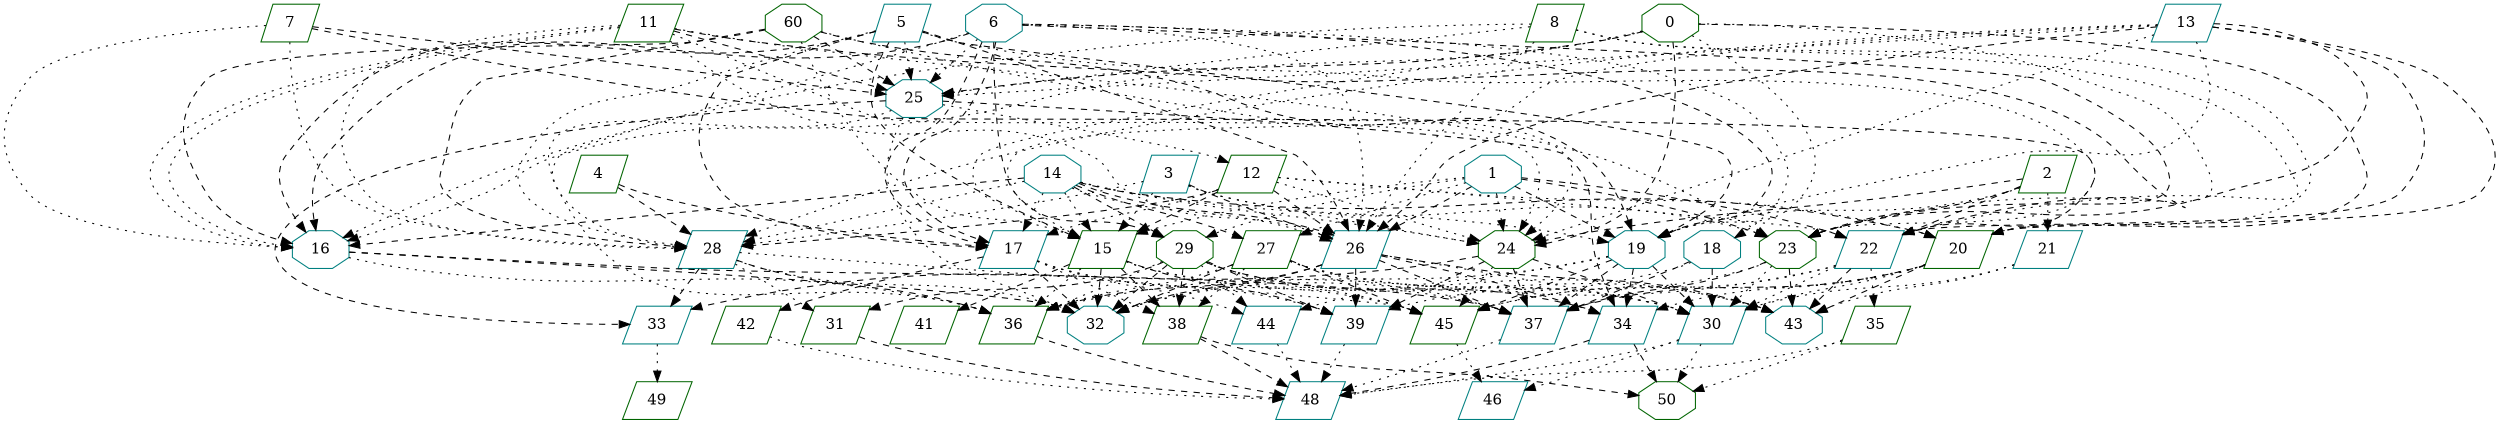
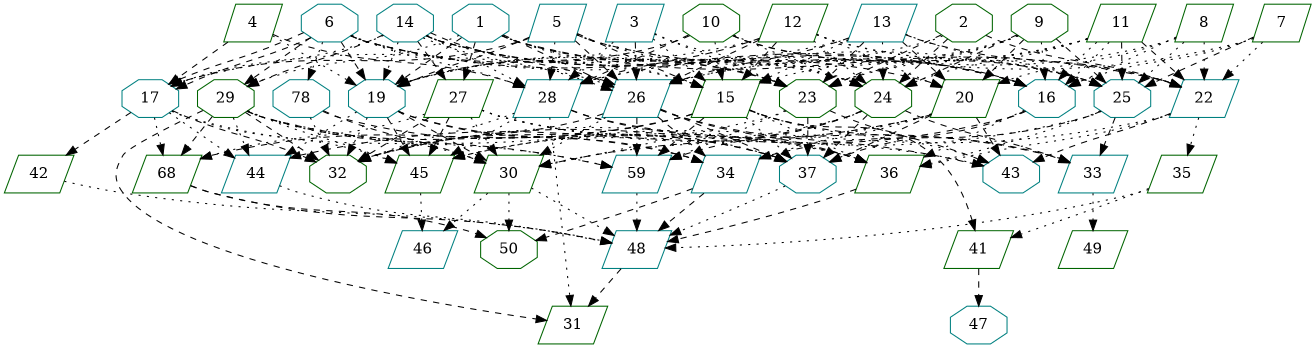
node "60": label "60" -> "10"
node "0": label "0" -> "9"
edge "4" -> "19": added
edge "13" -> "28": removed
edge "7" -> "22": style dashed -> dotted
edge "15" -> "33": added
edge "20" -> "44": added
edge "25" -> "12": reversed
node "2": shape parallelogram -> octagon
edge "1" -> "27": style dotted -> dashed
node "17": shape parallelogram -> octagon
node "18": label "18" -> "78"
node "21": removed
edge "22" -> "30": removed
node "47": added
node "32": color teal -> darkgreen
node "38": label "38" -> "68"
node "39": label "39" -> "59"
node "37": shape parallelogram -> octagon
node "30": color teal -> darkgreen
edge "35" -> "50": now "35" -> "41"
edge "31" -> "48": reversed
